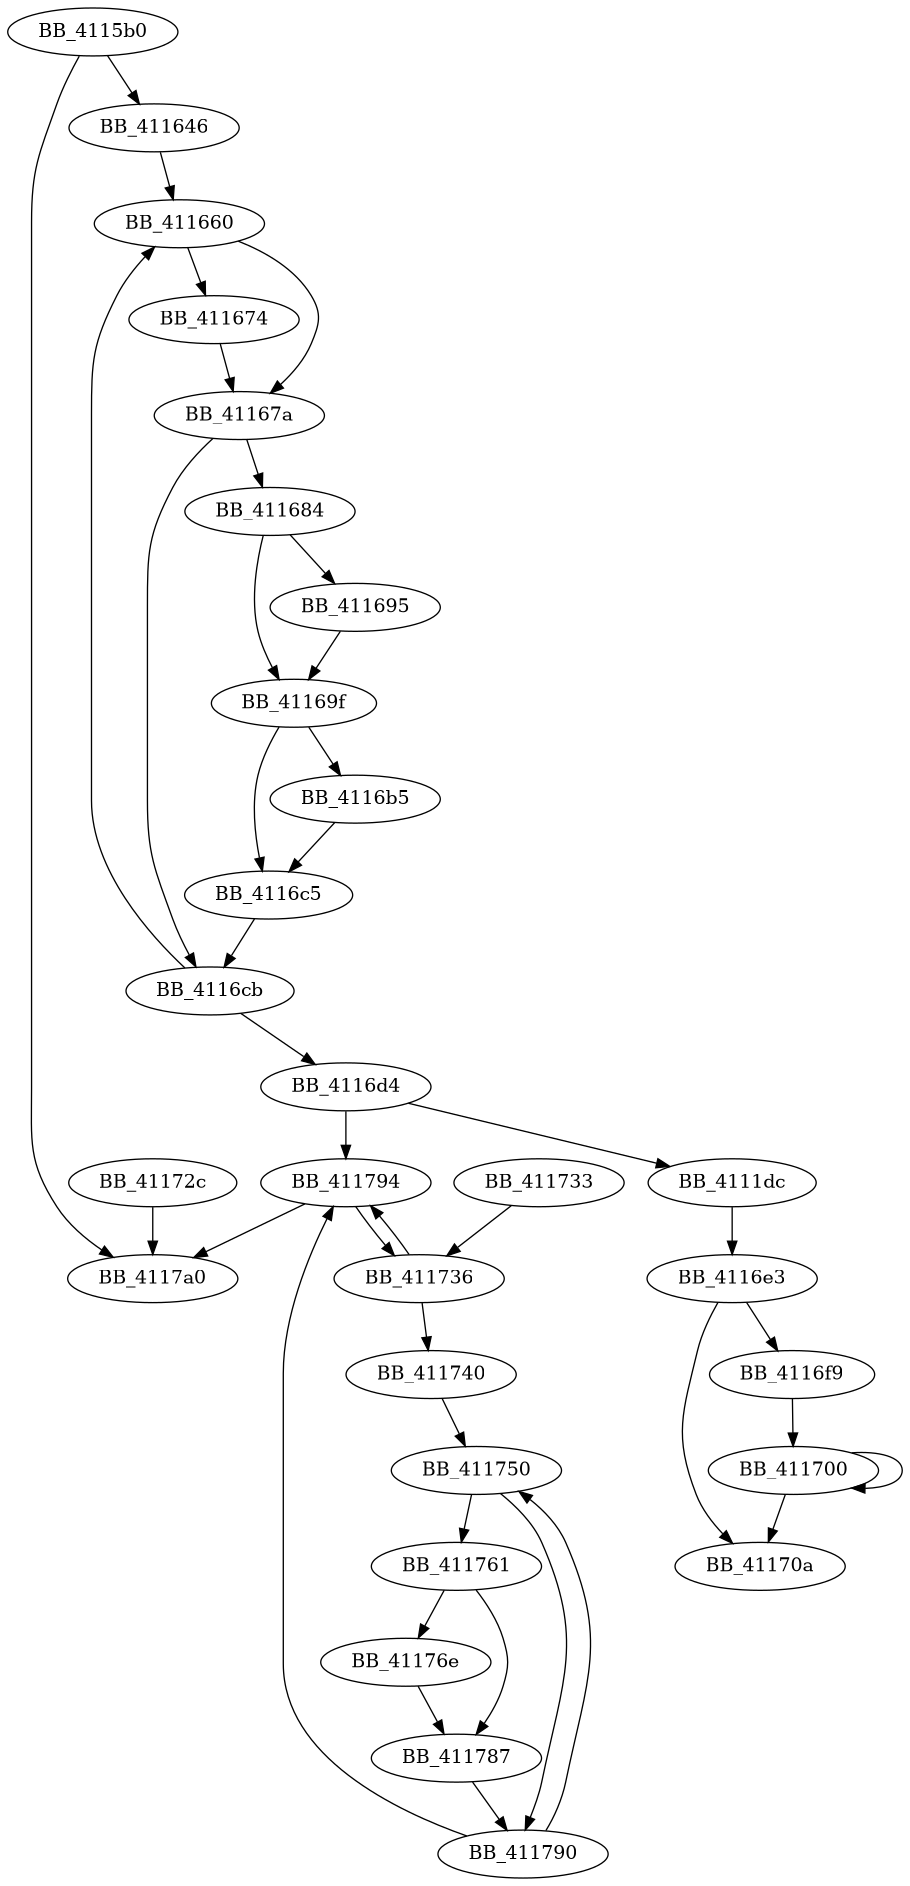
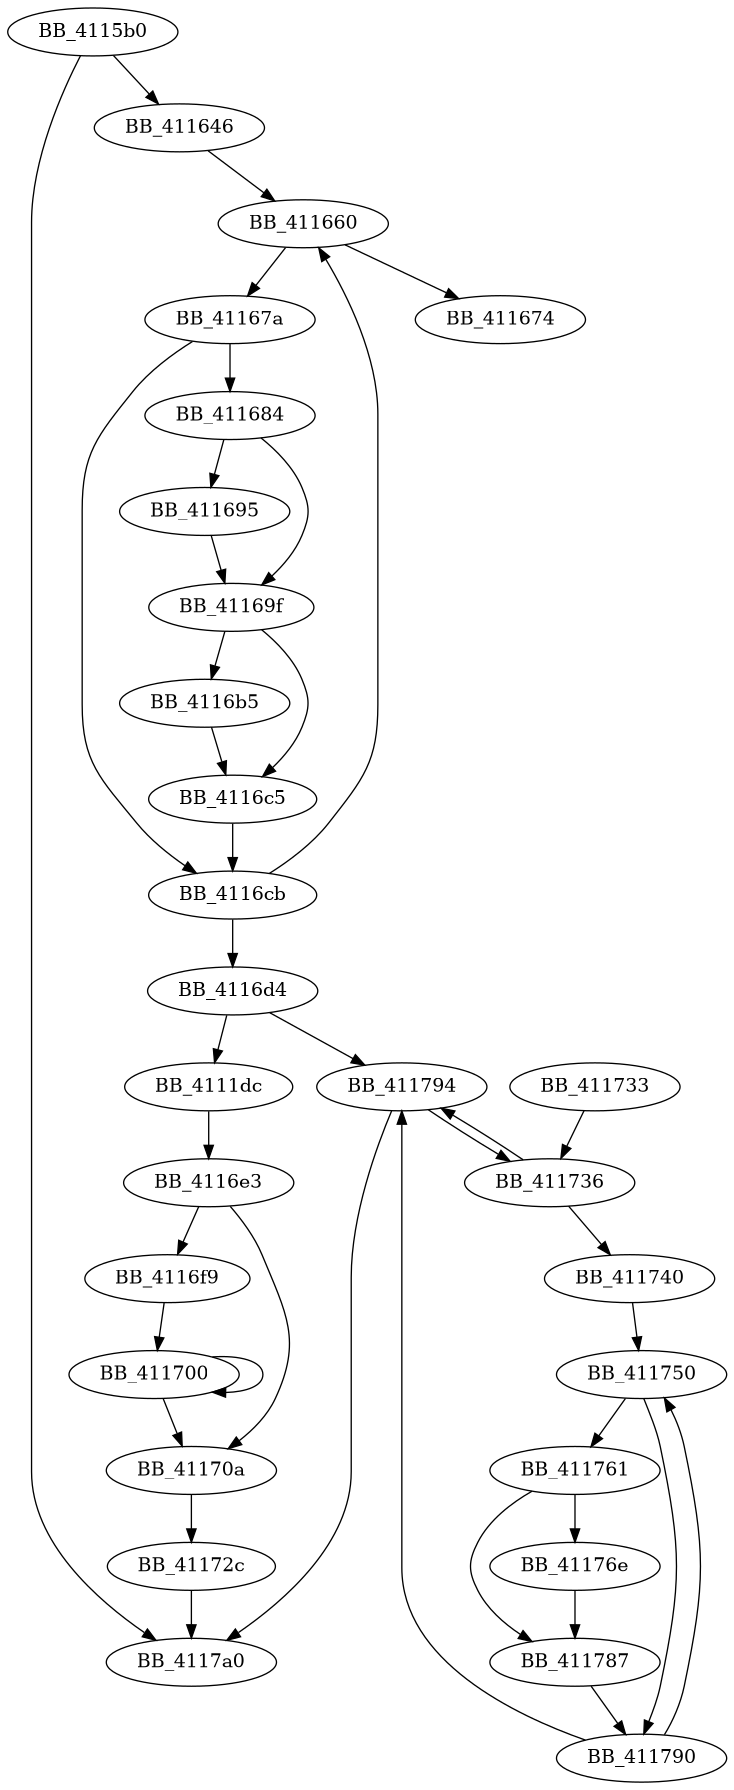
edge "BB_411674" -> "BB_41167a": removed
edge "BB_41170a" -> "BB_41172c": added
